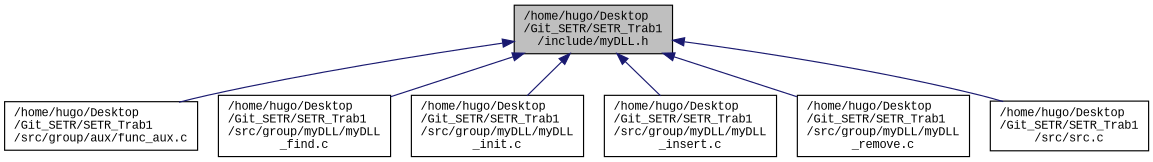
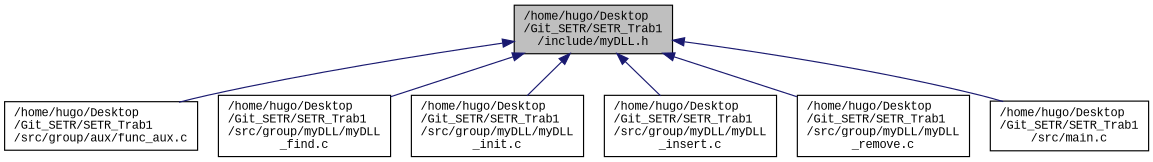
node "/home/hugo/Desktop /Git_SETR/SETR_Trab1 /src/src.c": label "/home/hugo/Desktop /Git_SETR/SETR_Trab1 /src/src.c" -> "/home/hugo/Desktop /Git_SETR/SETR_Trab1 /src/main.c"
